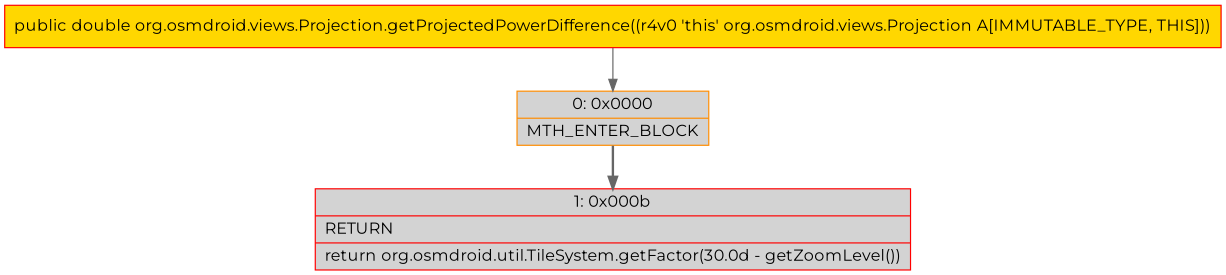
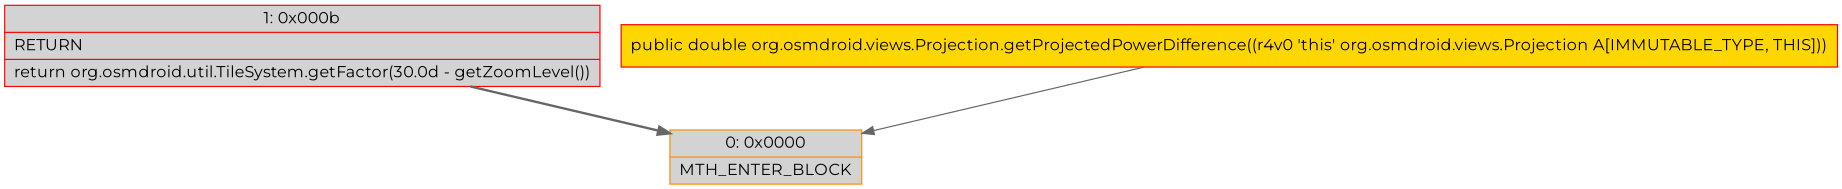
edge "0: 0x0000" -> "1: 0x000b": reversed
